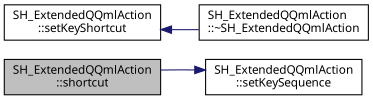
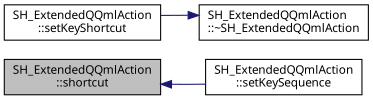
edge "SH_ExtendedQQmlAction ::~SH_ExtendedQQmlAction" -> "SH_ExtendedQQmlAction ::setKeyShortcut": reversed
edge "SH_ExtendedQQmlAction ::shortcut" -> "SH_ExtendedQQmlAction ::setKeySequence": reversed
